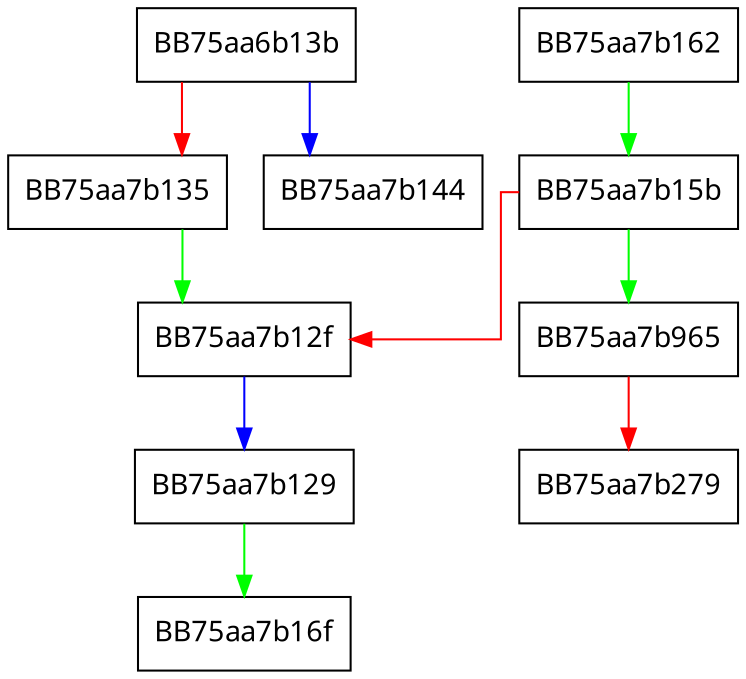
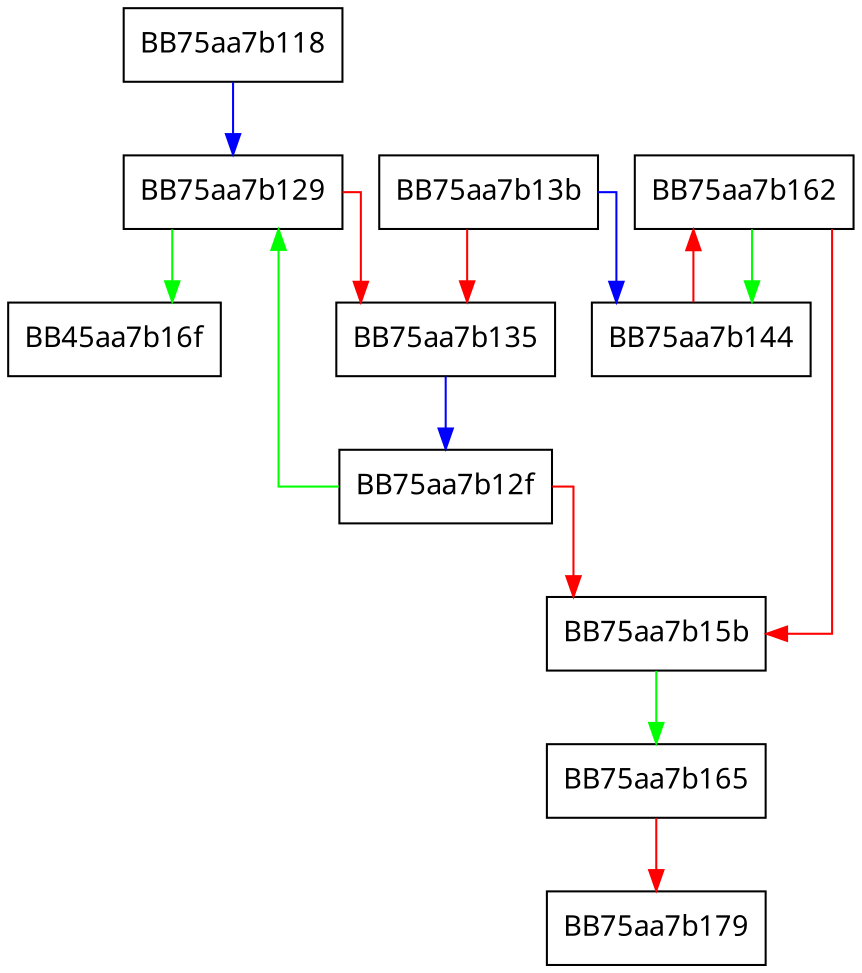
node "BB75aa7b118": added
node "BB75aa6b13b": label "BB75aa6b13b" -> "BB75aa7b13b"
edge "BB75aa7b162" -> "BB75aa7b15b": color green -> red
edge "BB75aa7b129" -> "BB75aa7b135": added
edge "BB75aa7b135" -> "BB75aa7b12f": color green -> blue
edge "BB75aa7b162" -> "BB75aa7b144": added
edge "BB75aa7b144" -> "BB75aa7b162": added
edge "BB75aa7b15b" -> "BB75aa7b12f": reversed
node "BB75aa7b965": label "BB75aa7b965" -> "BB75aa7b165"
edge "BB75aa7b12f" -> "BB75aa7b129": color blue -> green
node "BB75aa7b279": label "BB75aa7b279" -> "BB75aa7b179"
node "BB75aa7b16f": label "BB75aa7b16f" -> "BB45aa7b16f"
